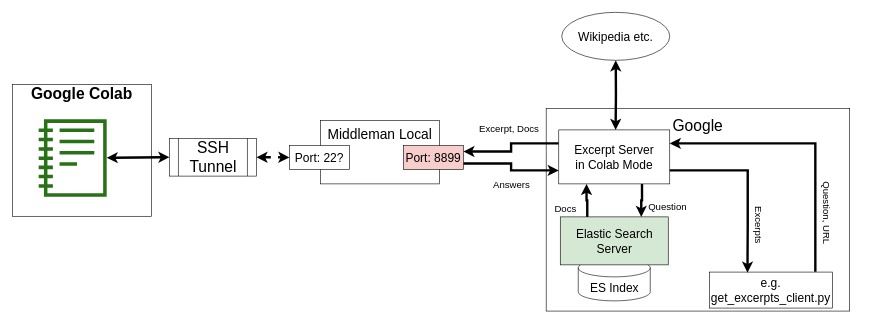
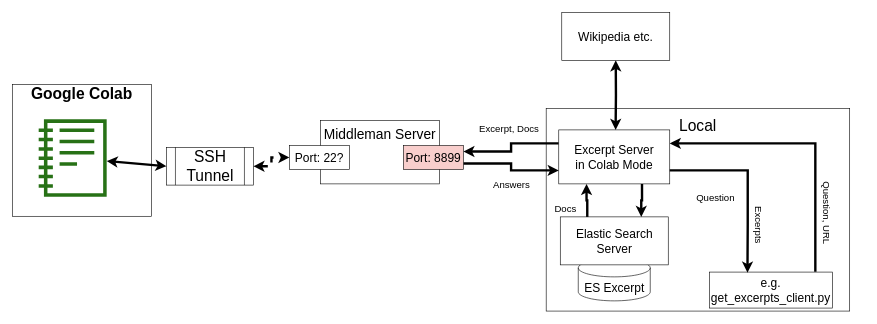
node "Wikipedia etc.": shape ellipse -> rectangle
node "Middleman Local": label "Middleman Local" -> "Middleman Server"
node "SSH Tunnel": moved (213, 157) -> (210, 166)
node "Question": moved (668, 206) -> (716, 197)
node "Google": label "Google" -> "Local"
node "Elastic Search Server": fillcolor #d5e8d4 -> #ffffff
node "ES Index": label "ES Index" -> "ES Excerpt"
